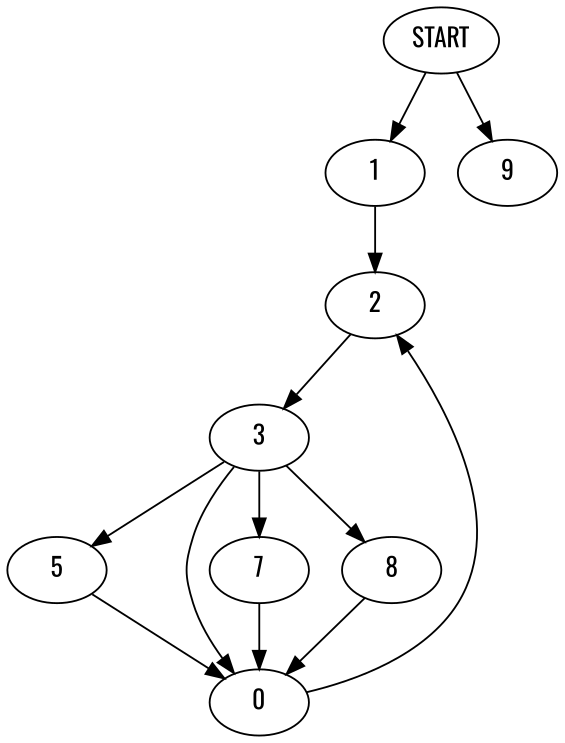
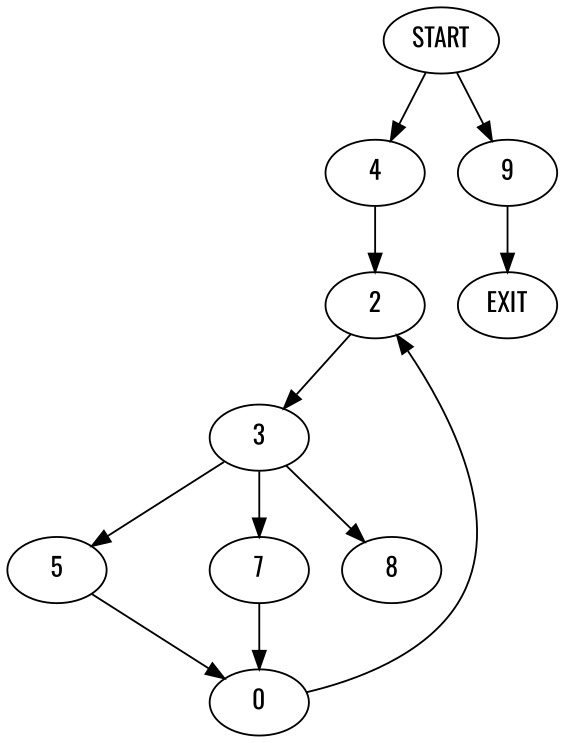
node "1": label "1" -> "4"
node "EXIT": added
edge "3" -> "0": removed
edge "8" -> "0": removed
